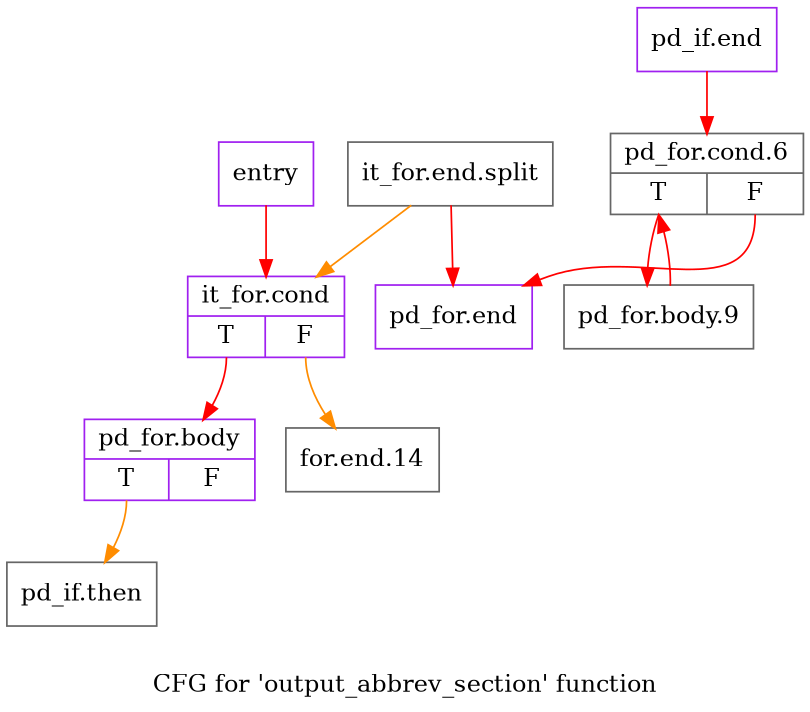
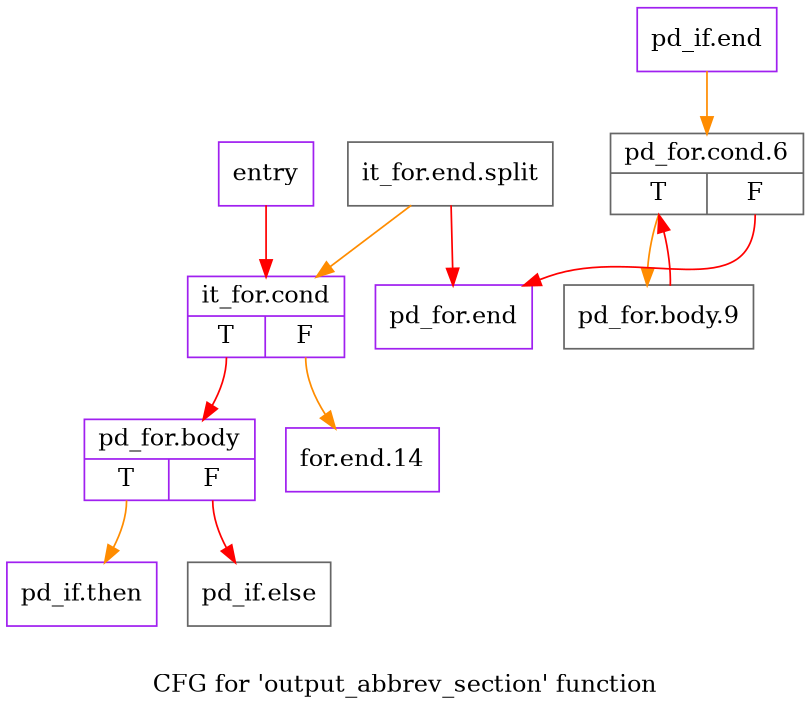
edge "pd_if.end" -> "pd_for.cond.6": color red -> darkorange
edge "pd_for.cond.6" -> "pd_for.body.9": color red -> darkorange
node "for.end.14": color gray40 -> purple
node "pd_if.then": color gray40 -> purple
node "pd_if.else": added
